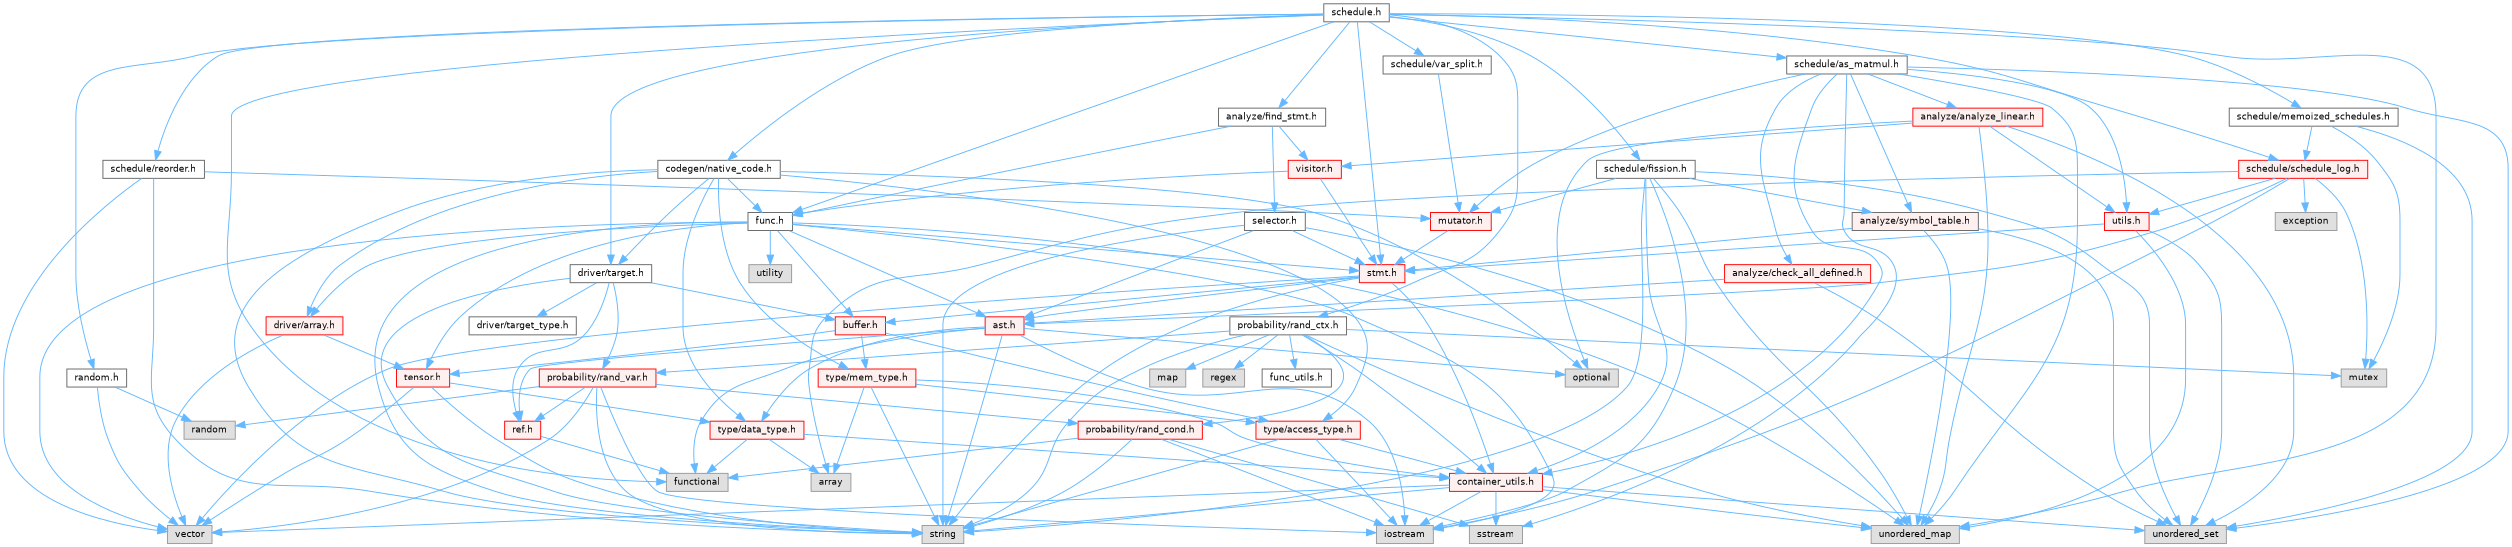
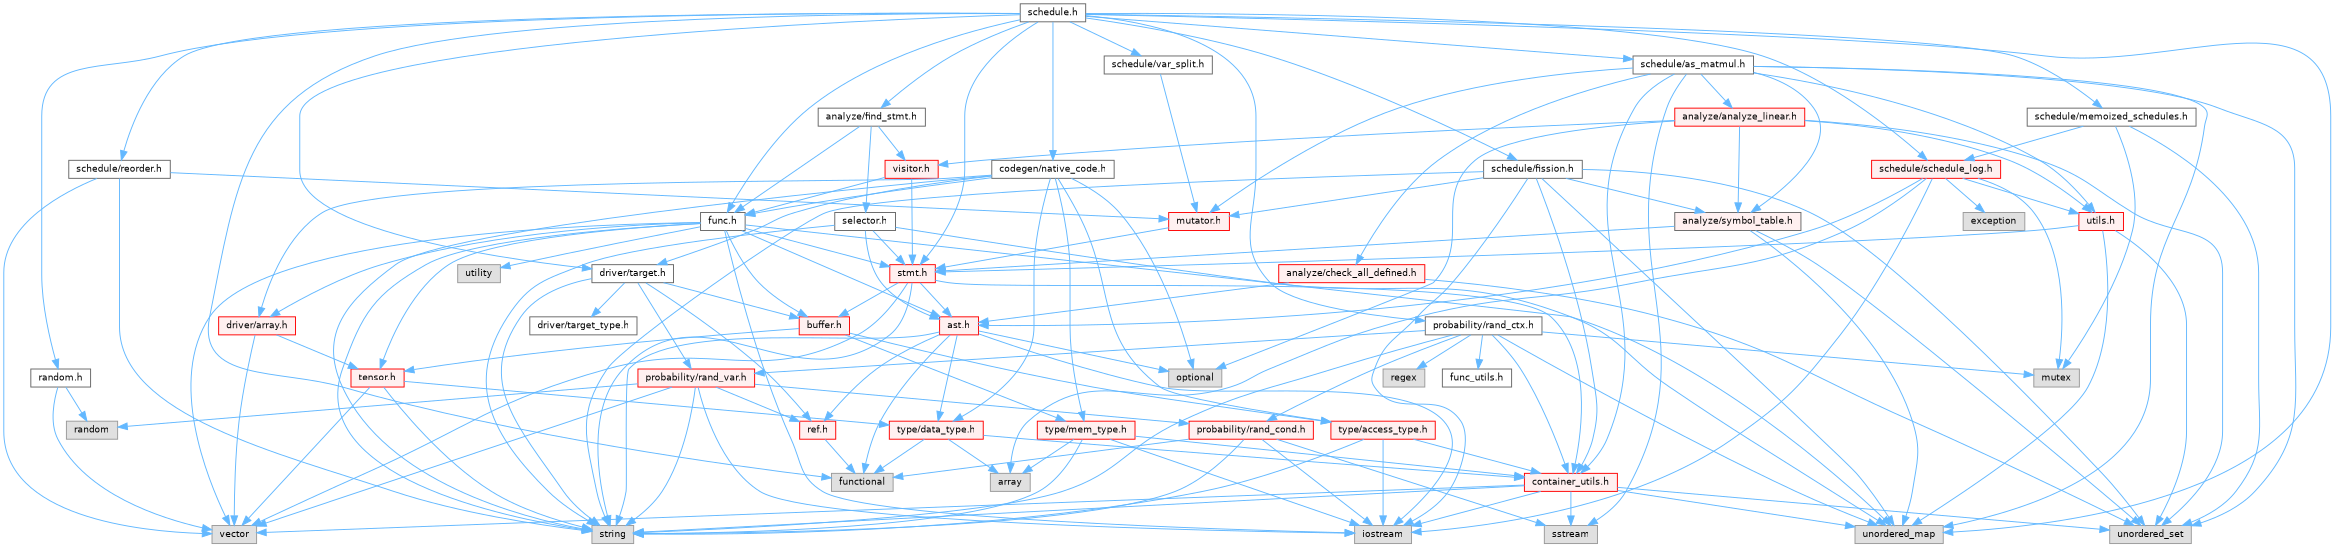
edge "analyze/analyze_linear.h" -> "unordered_map": now "analyze/analyze_linear.h" -> "analyze/symbol_table.h"
node "map": removed
edge "type/mem_type.h" -> "type/access_type.h": now "type/mem_type.h" -> "iostream"
